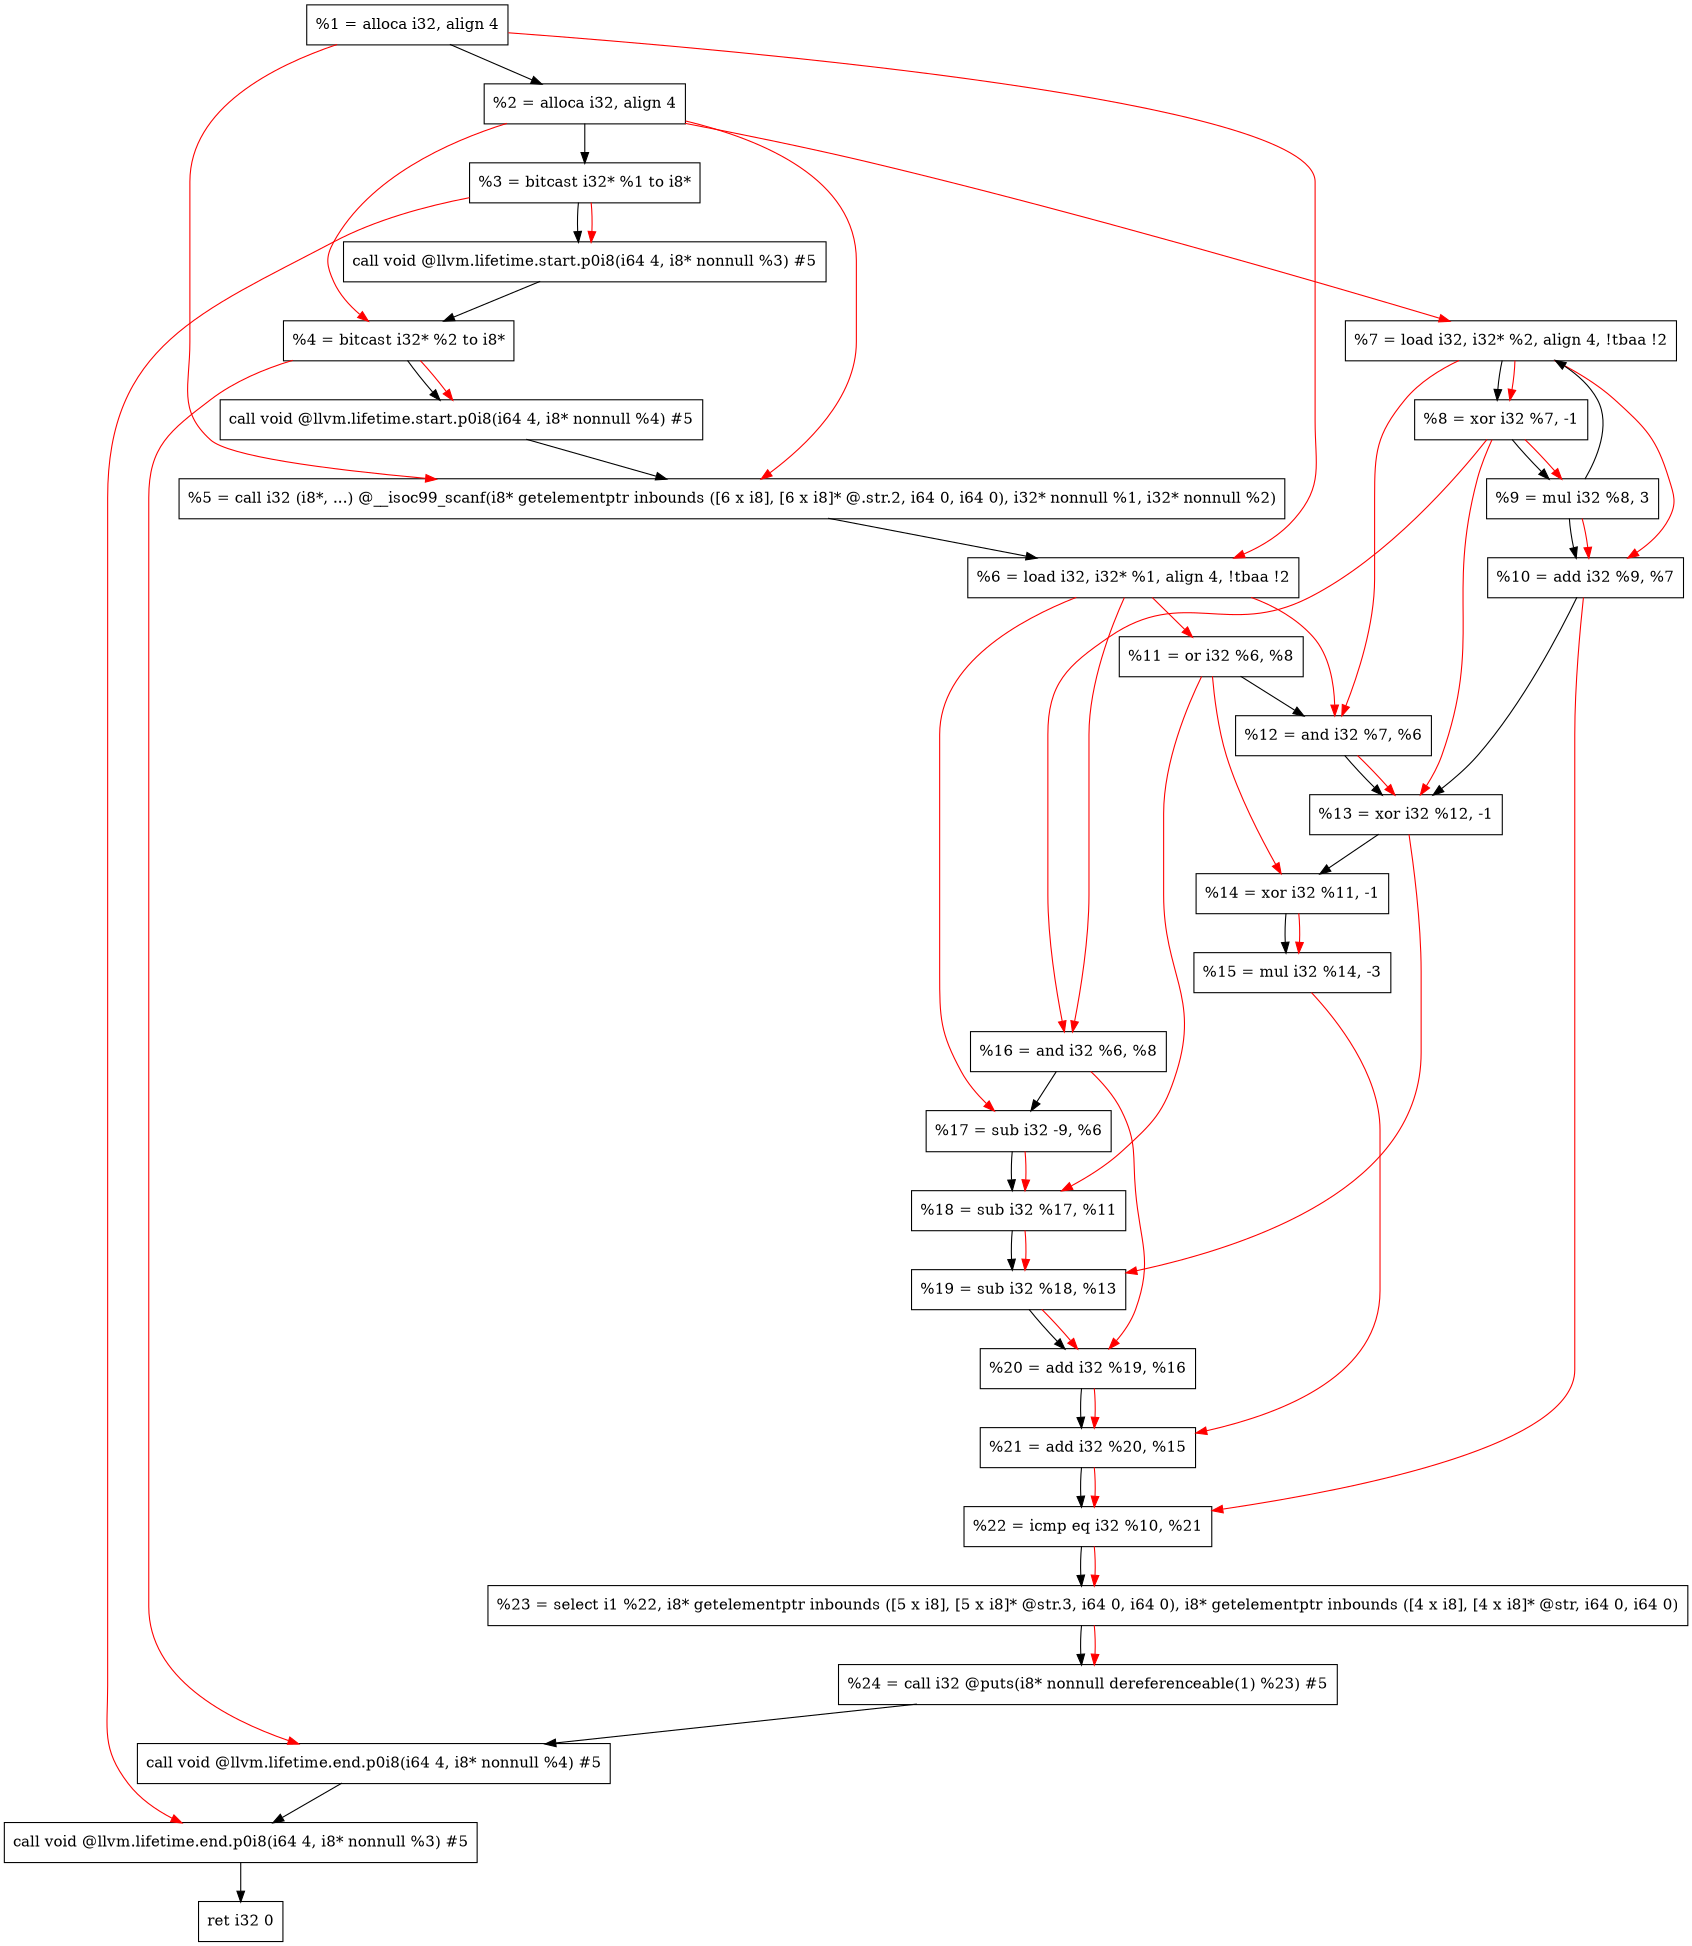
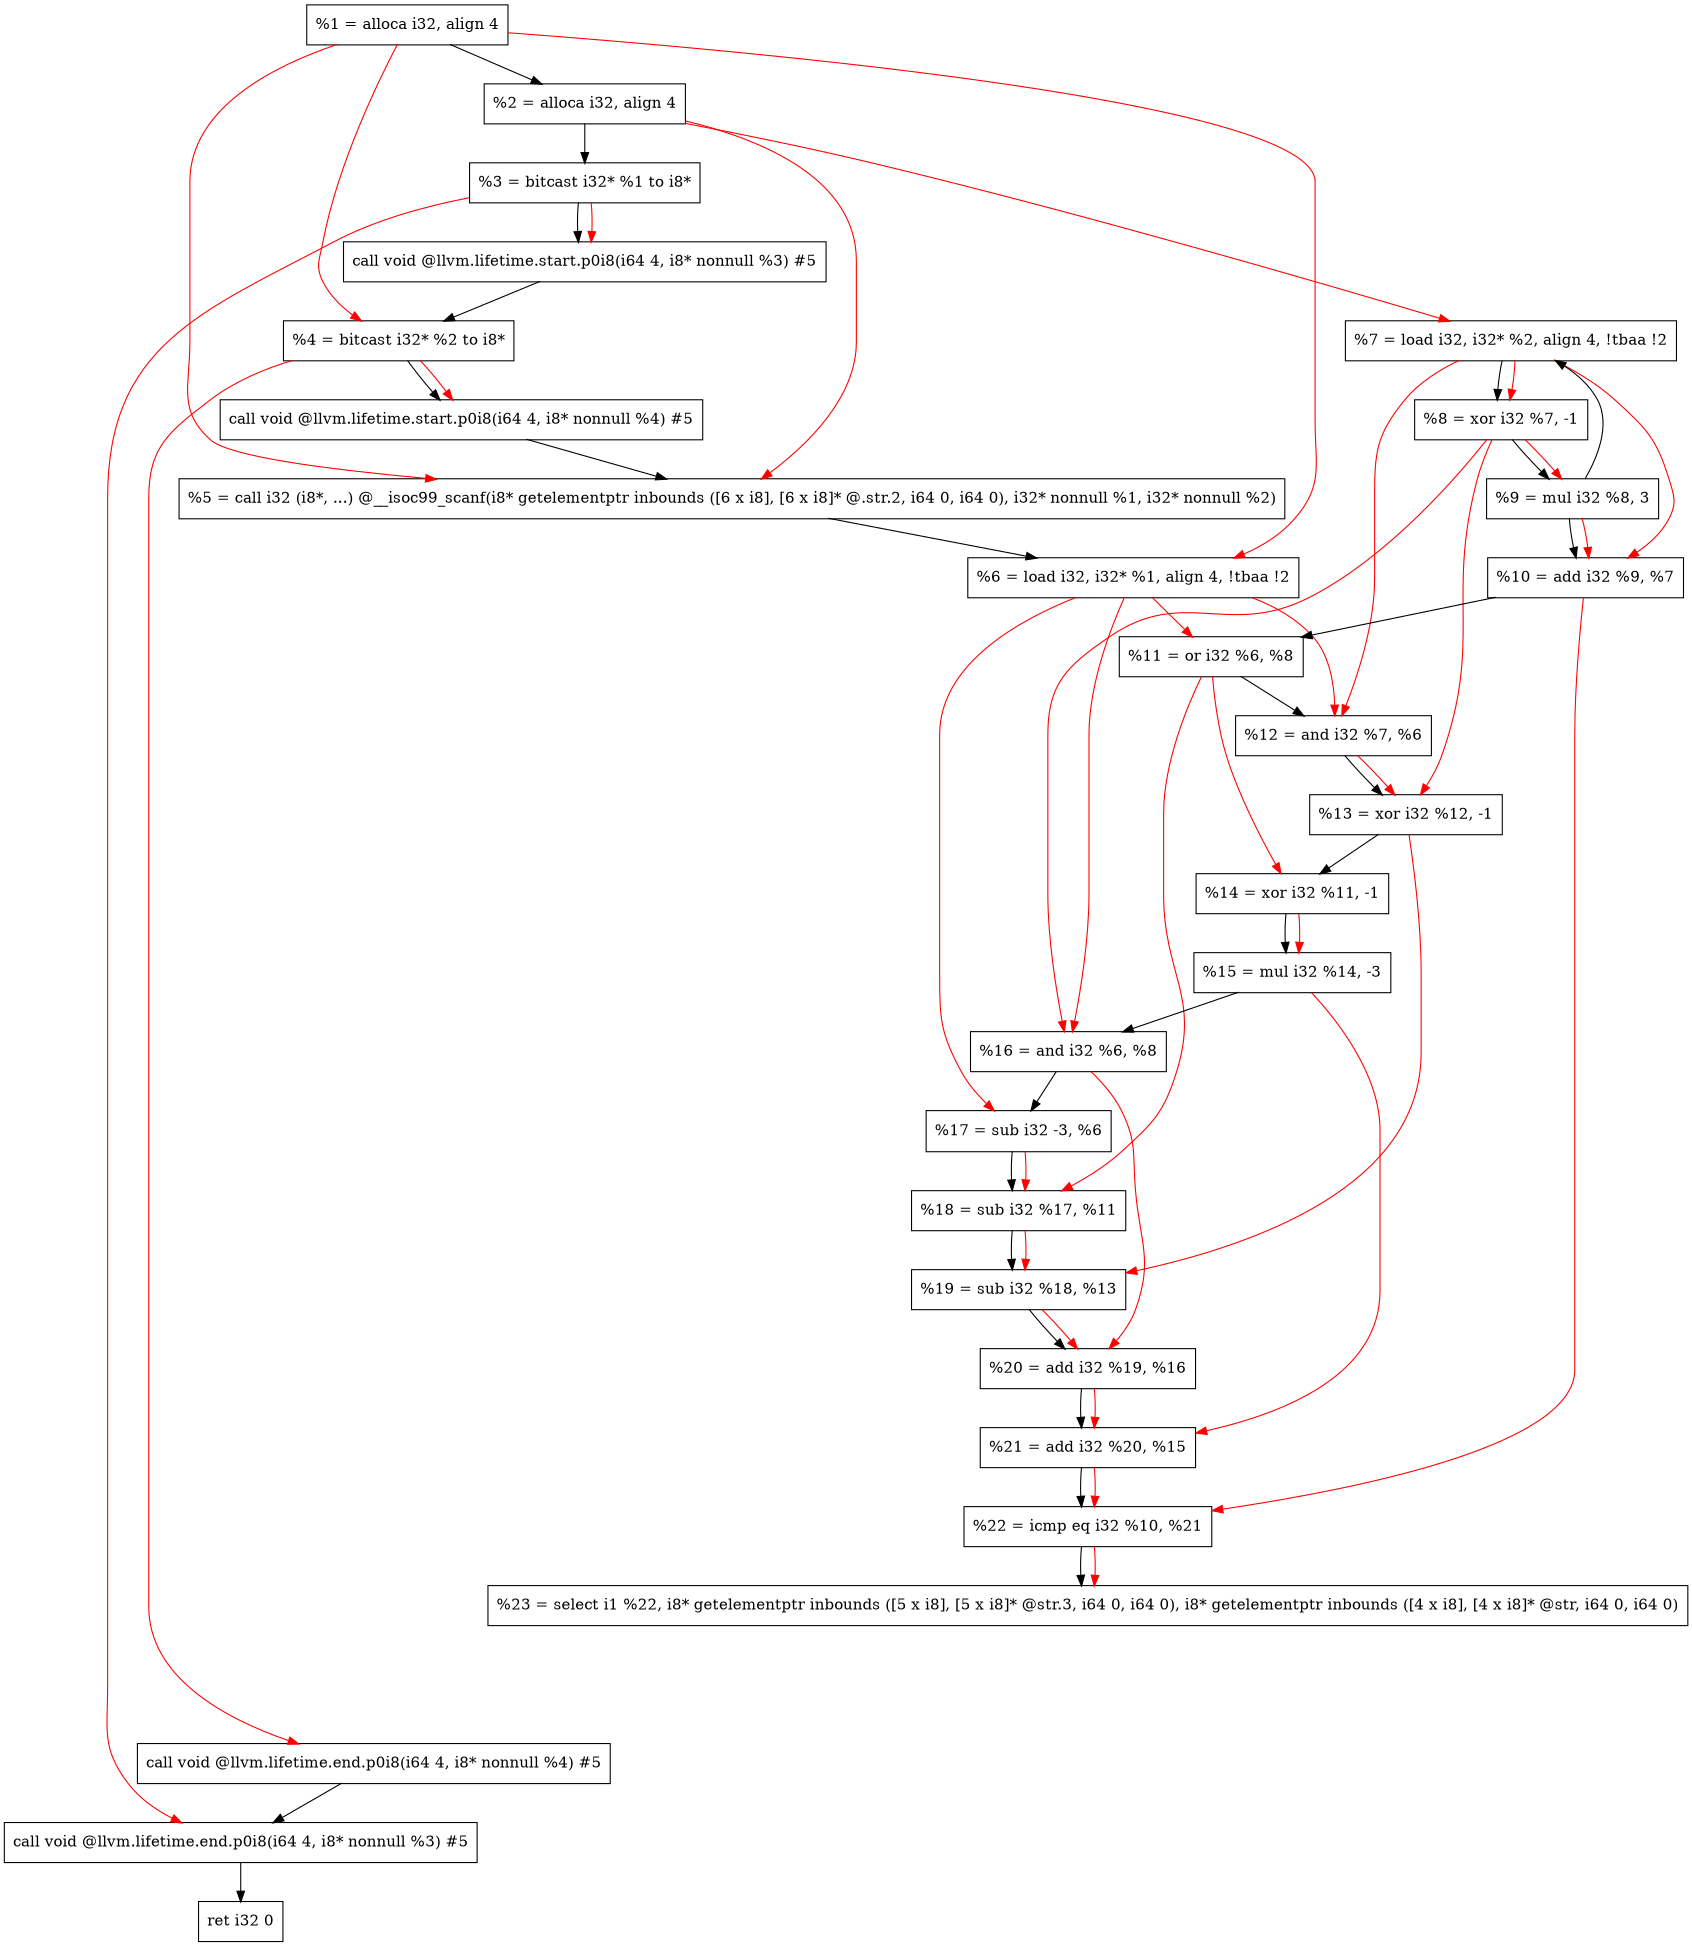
edge "%2 = alloca i32, align 4" -> "%4 = bitcast i32* %2 to i8*": now "%1 = alloca i32, align 4" -> "%4 = bitcast i32* %2 to i8*"
edge "%10 = add i32 %9, %7" -> "%13 = xor i32 %12, -1": now "%10 = add i32 %9, %7" -> "%11 = or i32 %6, %8"
edge "%15 = mul i32 %14, -3" -> "%16 = and i32 %6, %8": added
node "%17 = sub i32 -9, %6": label "%17 = sub i32 -9, %6" -> "%17 = sub i32 -3, %6"
node "%24 = call i32 @puts(i8* nonnull dereferenceable(1) %23) #5": removed
